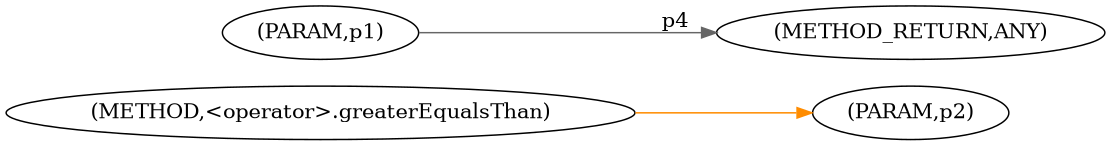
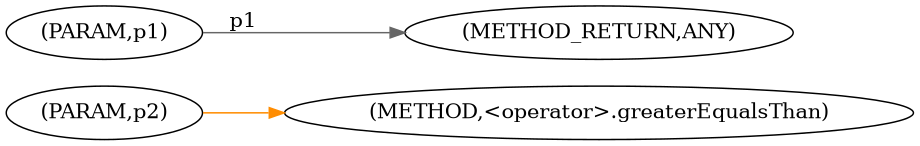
edge "(PARAM,p1)" -> "(METHOD_RETURN,ANY)": label "p4" -> "p1"
edge "(METHOD,<operator>.greaterEqualsThan)" -> "(PARAM,p2)": reversed
